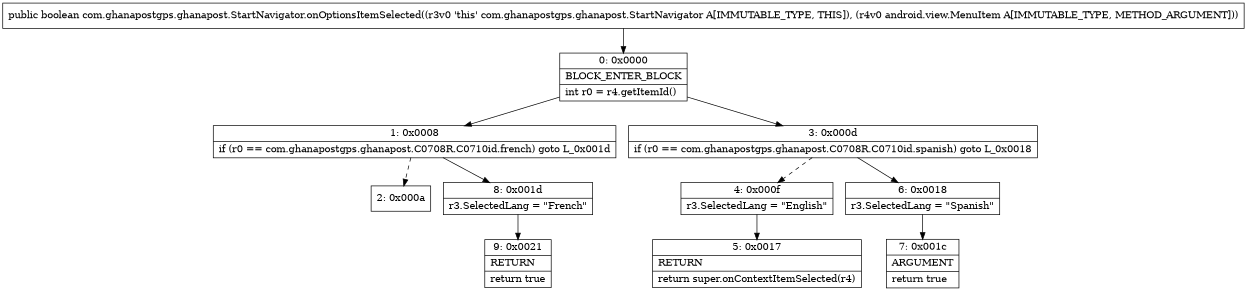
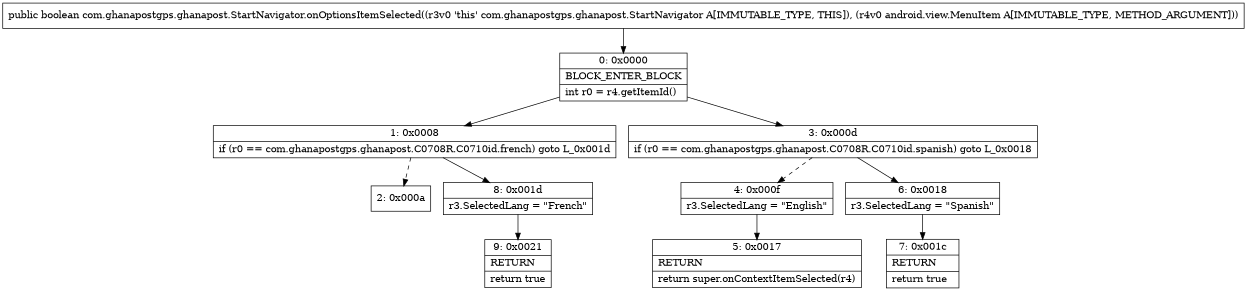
node "7: 0x001c": text "ARGUMENT" -> "RETURN"
